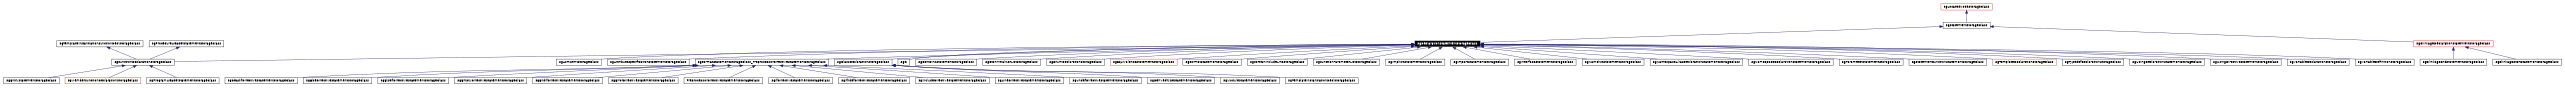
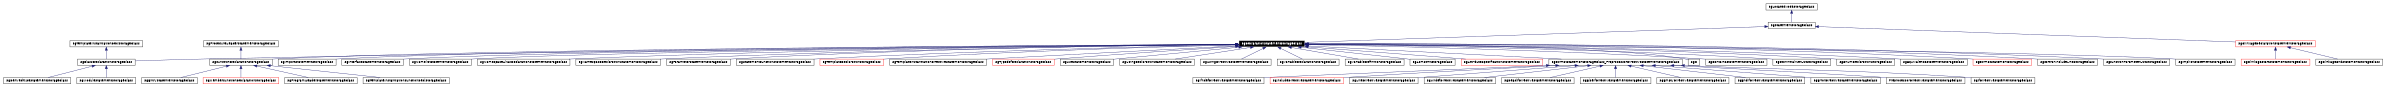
node "SgLocatedNodeStorageClass": color red -> black
edge "SgFunctionDeclarationStorageClass" -> "SgTemplateInstantiationFunctionDeclStorageClass": reversed
node "SgAttributeSpecificationStatementStorageClass": color black -> red
node "SgTemplateInstantiationDirectiveStatementStorageClass": added
node "SgUseStatementStorageClass": added
node "SgEquivalenceStatementStorageClass": color red -> black
node "SgFormatStatementStorageClass": color black -> red
node "SgTypedefDeclarationStorageClass": color black -> red
node "SgClinkageStartStatementStorageClass": color black -> red
edge "SgTemplateInstantiationDeclStorageClass" -> "SgClassDeclarationStorageClass": reversed
node "SgElseDirectiveStatementStorageClass": removed
node "SgIncludeDirectiveStatementStorageClass": color black -> red
